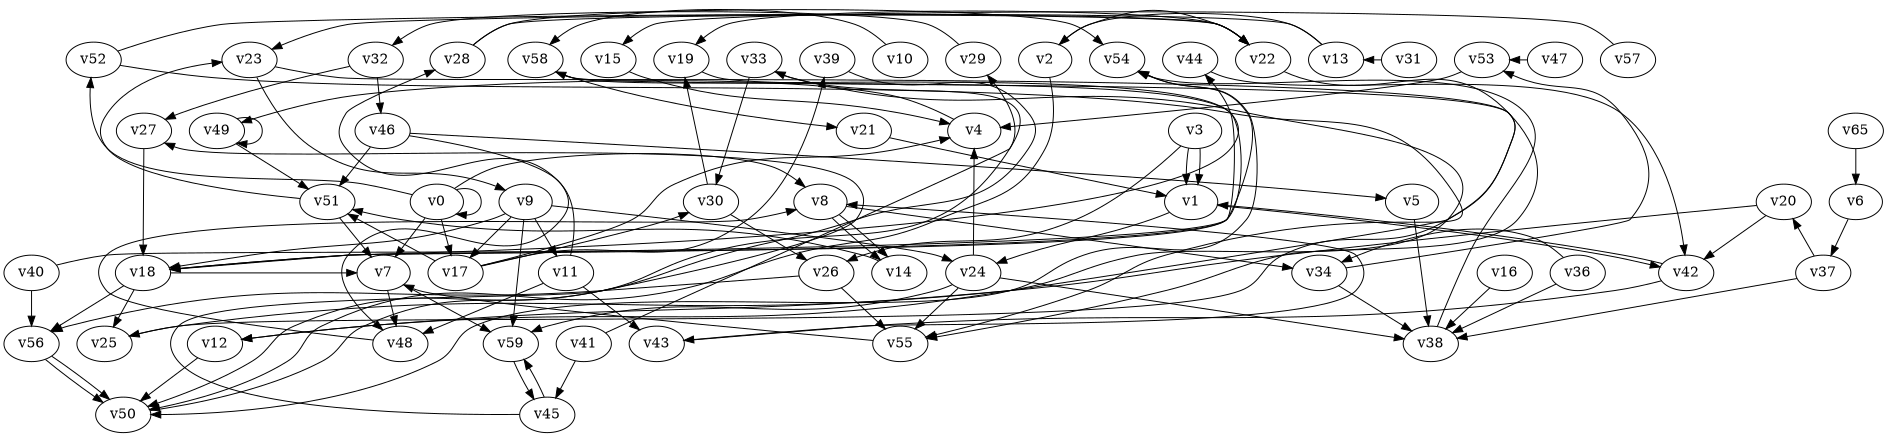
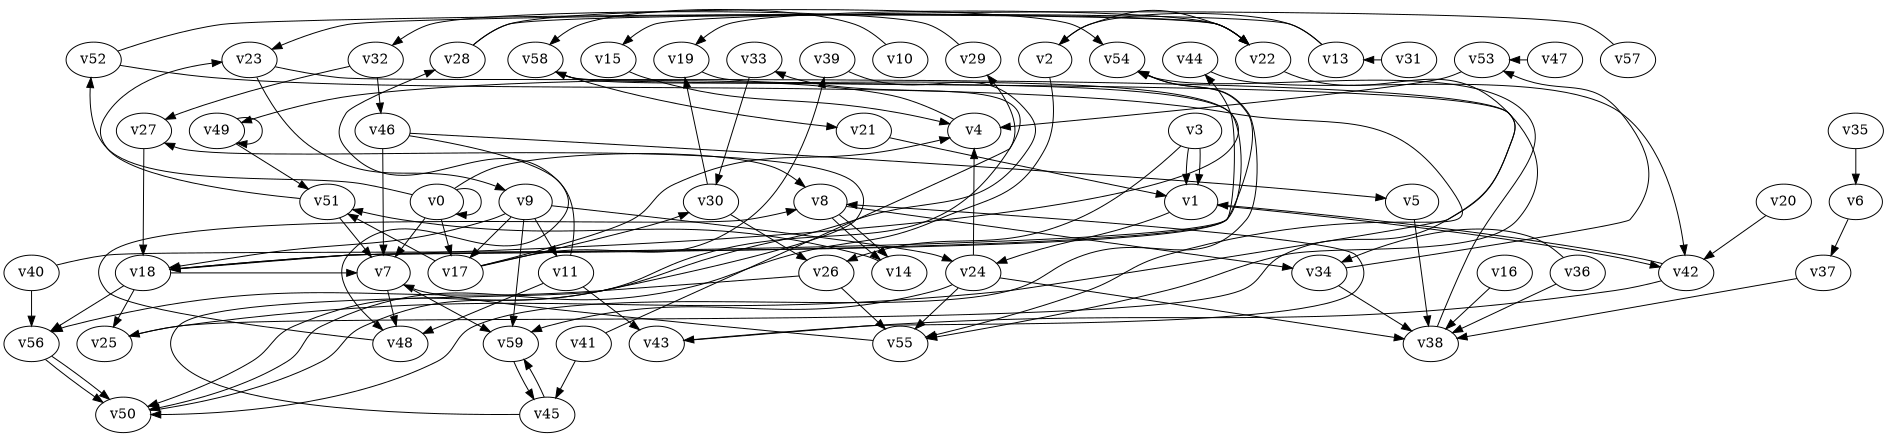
node "v65": label "v65" -> "v35"
edge "v46" -> "v51": now "v46" -> "v7"
edge "v37" -> "v20": removed
node "v12": removed
